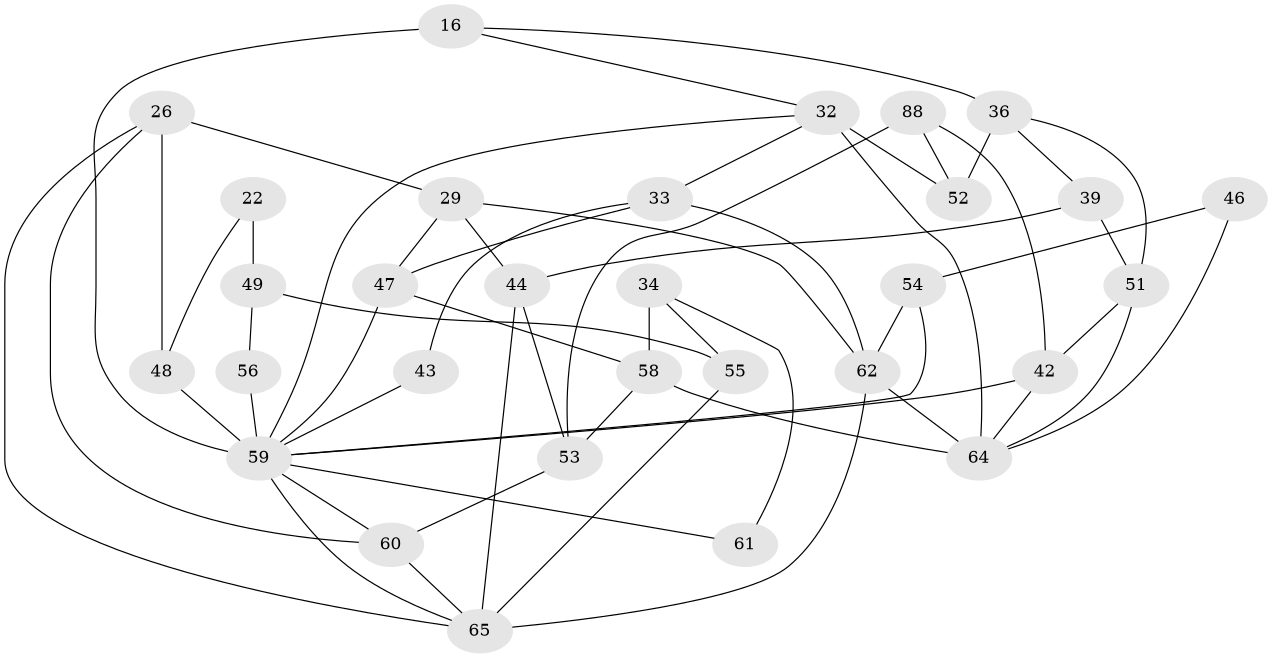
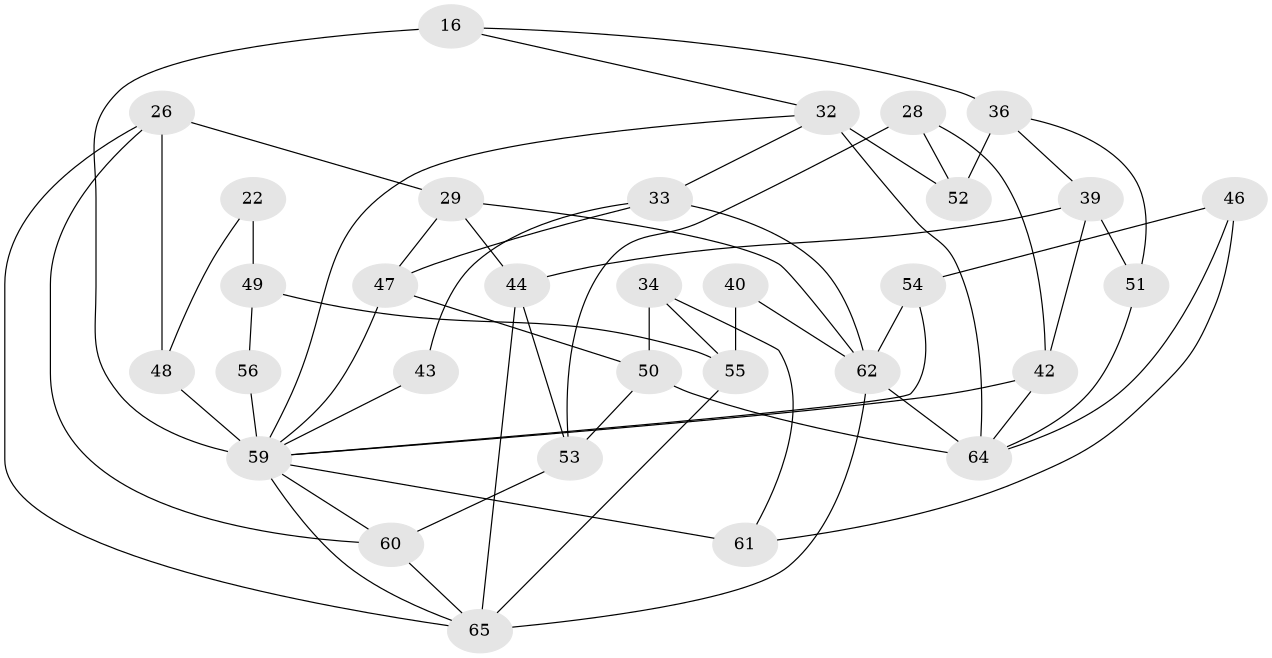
node "88": label "88" -> "28"
node "40": added
edge "51" -- "42": now "39" -- "42"
node "58": label "58" -> "50"
edge "46" -- "61": added
